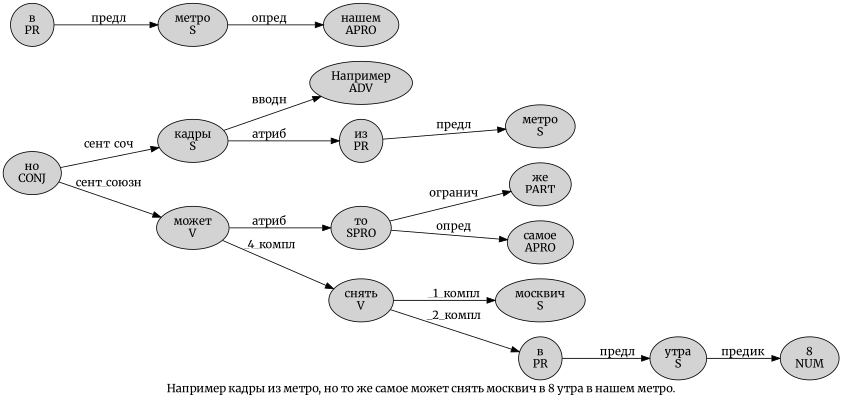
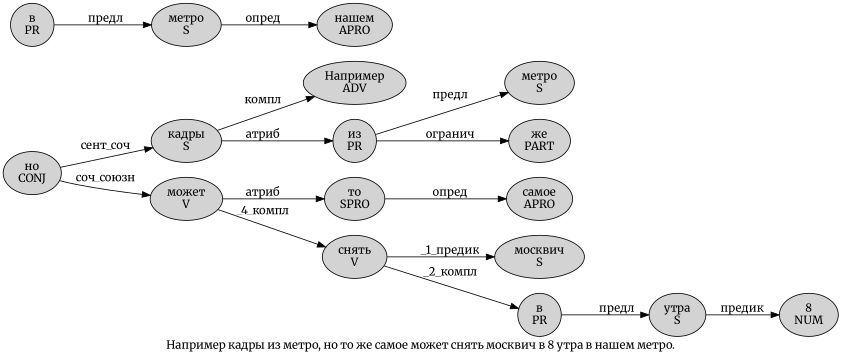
edge "кадры S" -> "Например ADV": label "вводн" -> "компл"
edge "но CONJ" -> "может V": label "сент_союзн" -> "соч_союзн"
edge "то SPRO" -> "же PART": now "из PR" -> "же PART"
edge "снять V" -> "москвич S": label "_1_компл" -> "_1_предик"
